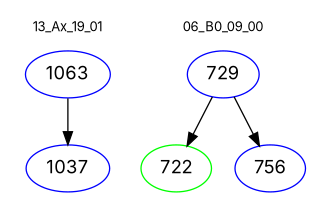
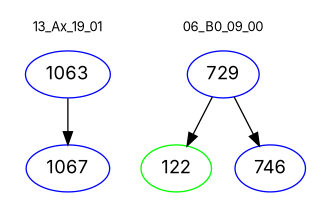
node "1037": label "1037" -> "1067"
node "722": label "722" -> "122"
node "756": label "756" -> "746"
